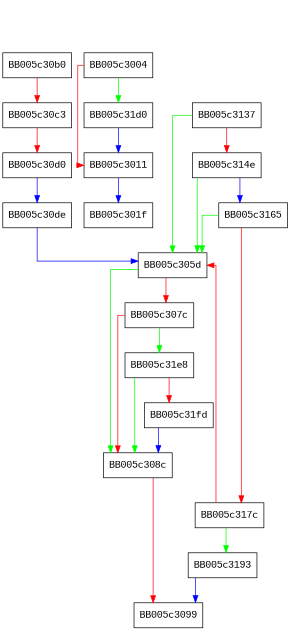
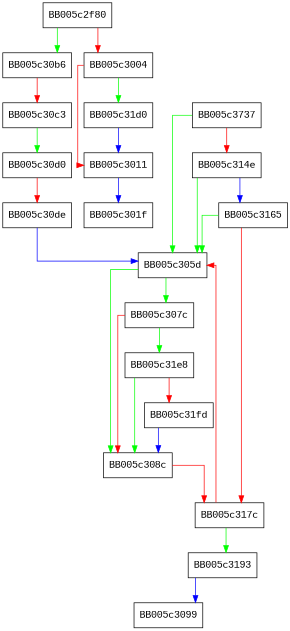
node "BB005c2f80": added
node "BB005c30b0": label "BB005c30b0" -> "BB005c30b6"
node "BB005c3137": label "BB005c3137" -> "BB005c3737"
edge "BB005c30c3" -> "BB005c30d0": color red -> green
edge "BB005c30d0" -> "BB005c30de": color blue -> red
edge "BB005c305d" -> "BB005c307c": color red -> green
edge "BB005c308c" -> "BB005c3099": now "BB005c308c" -> "BB005c317c"
